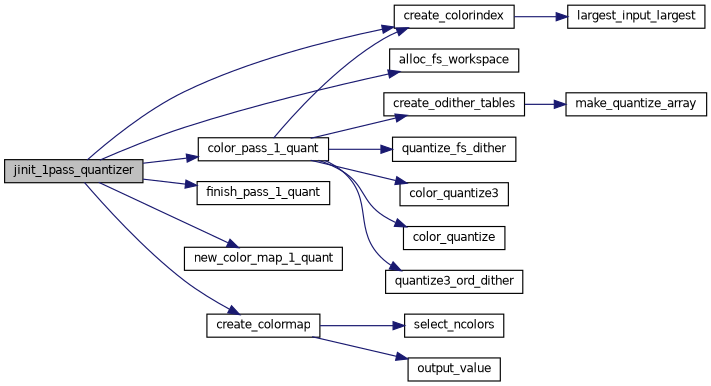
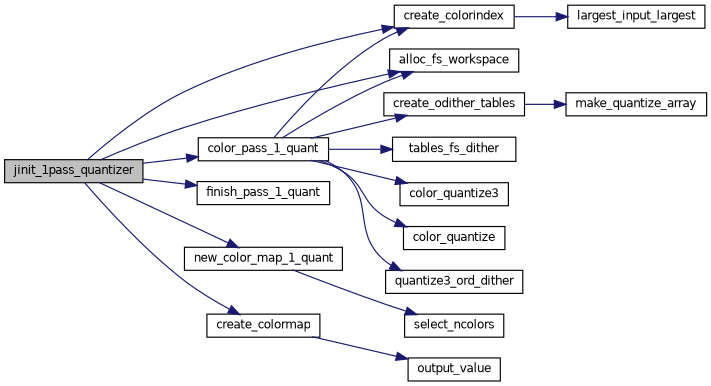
edge "color_pass_1_quant" -> "alloc_fs_workspace": added
node "quantize_fs_dither": label "quantize_fs_dither" -> "tables_fs_dither"
edge "create_colormap" -> "select_ncolors": now "new_color_map_1_quant" -> "select_ncolors"
